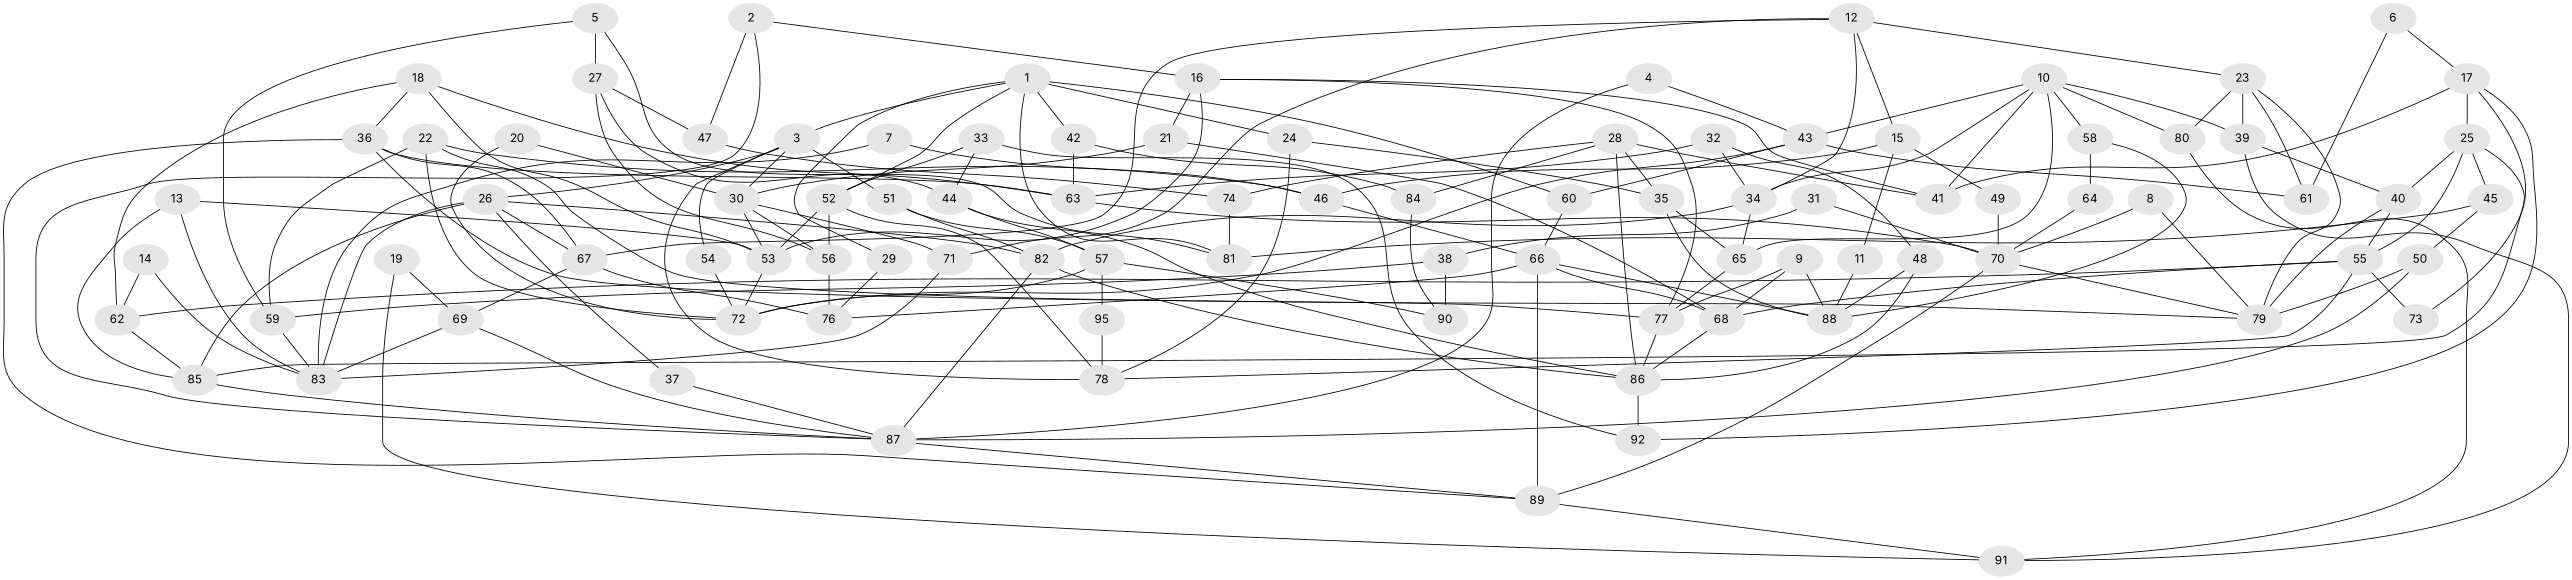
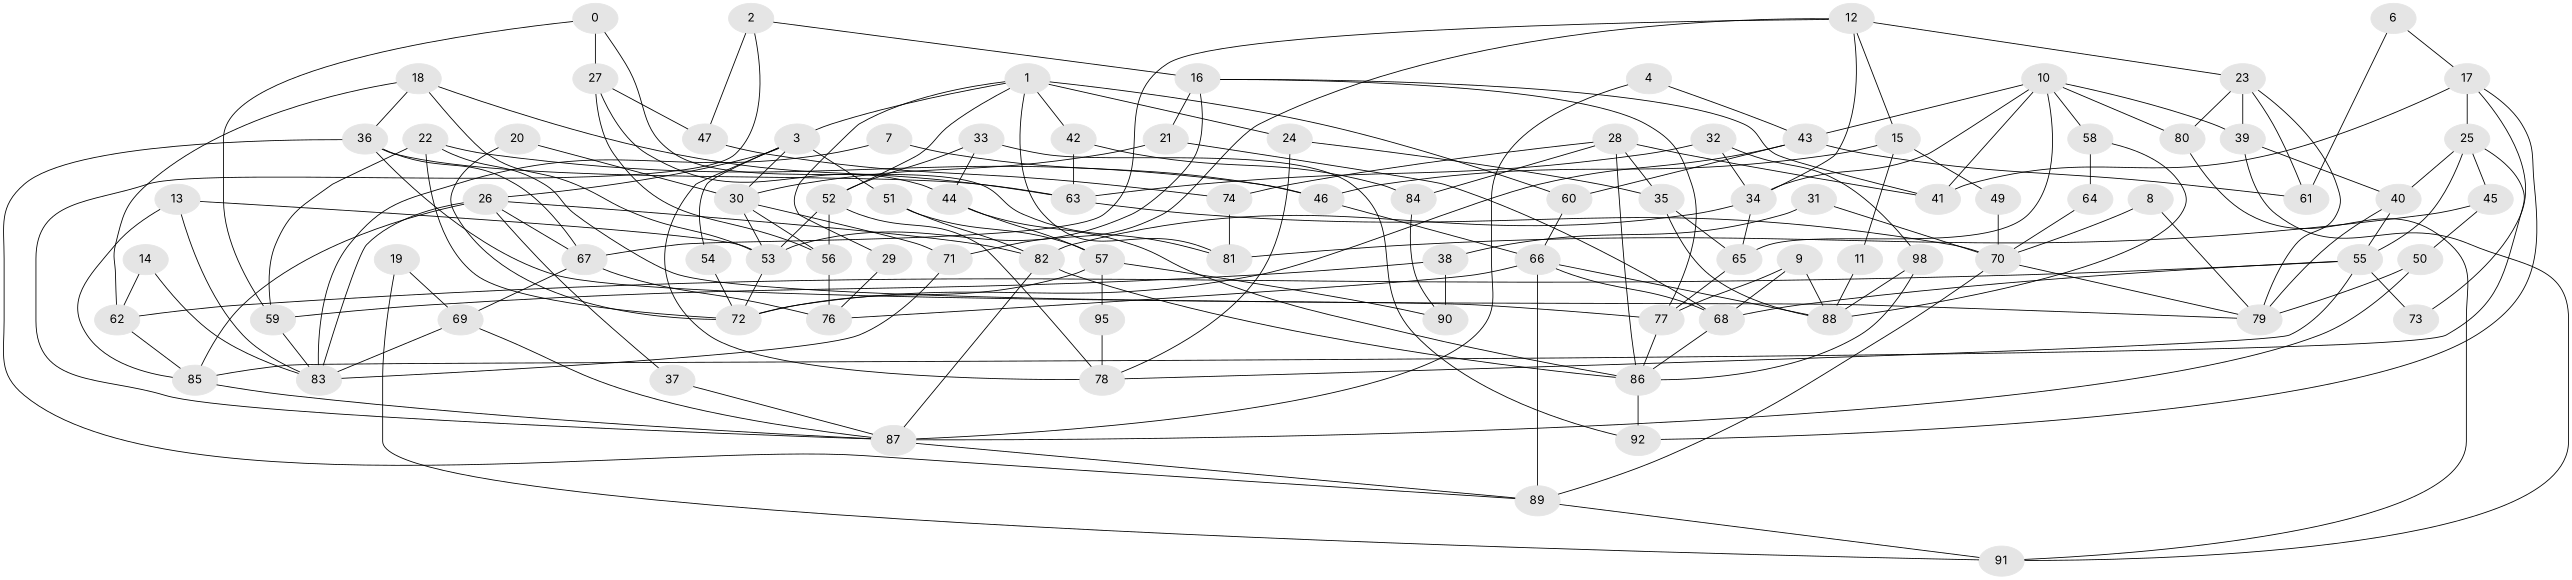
node "5": label "5" -> "0"
node "48": label "48" -> "98"
